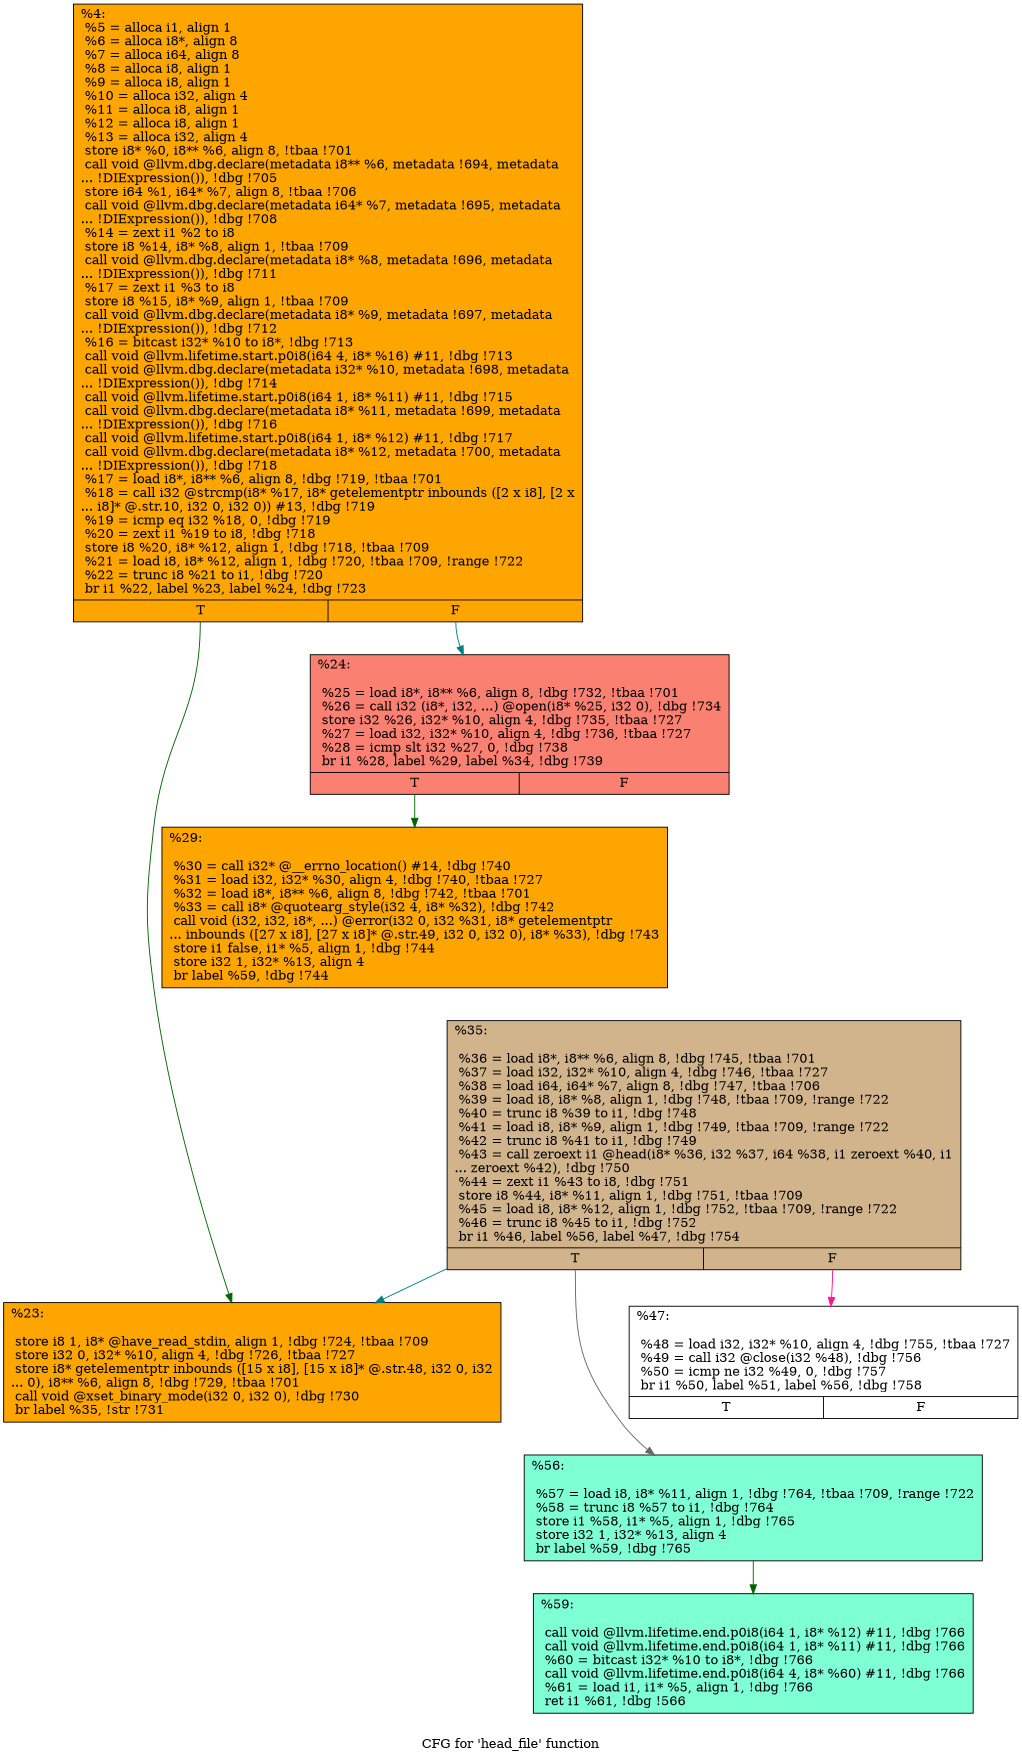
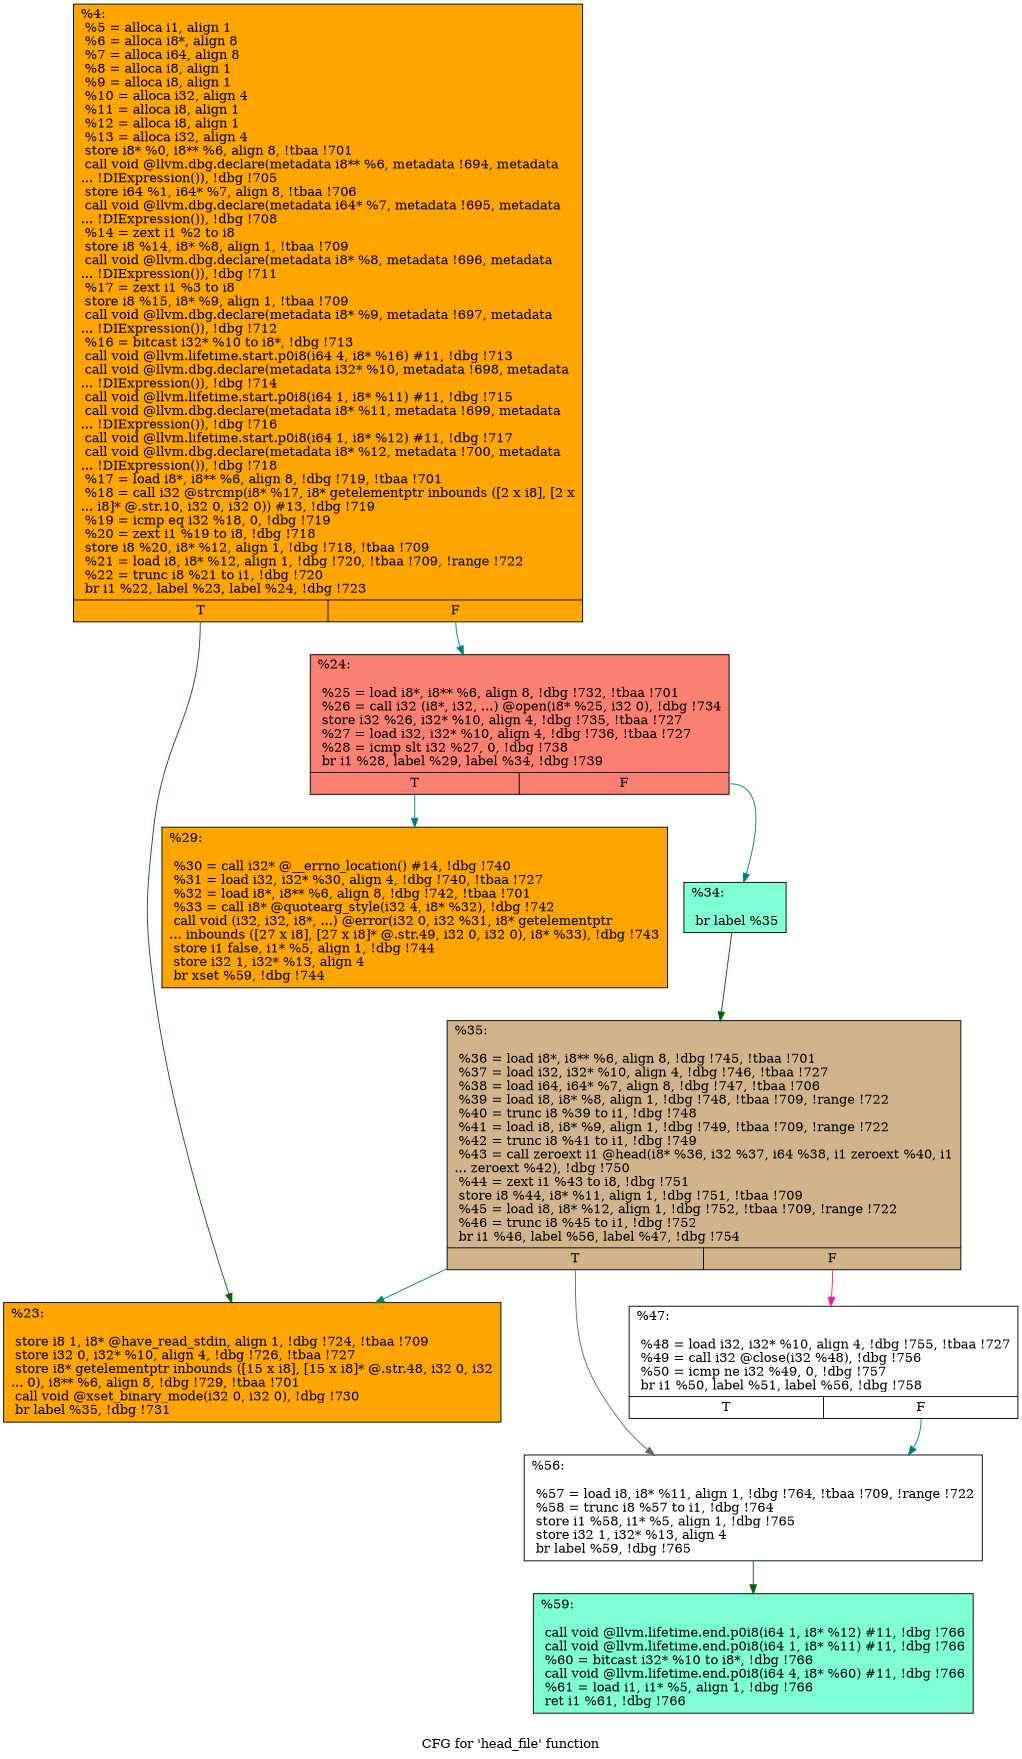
edge "%24:" -> "%29:": color darkgreen -> teal
node "%34:": added
node "%29:": text "br label %59, !dbg !744" -> "br xset %59, !dbg !744"
node "%23:": text "br label %35, !str !731" -> "br label %35, !dbg !731"
edge "%47:" -> "%56:": added
node "%56:": fillcolor aquamarine -> white
node "%59:": text "ret i1 %61, !dbg !566" -> "ret i1 %61, !dbg !766"
